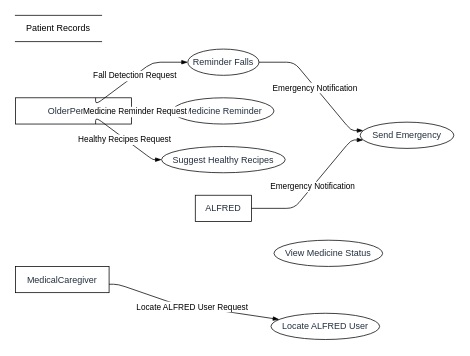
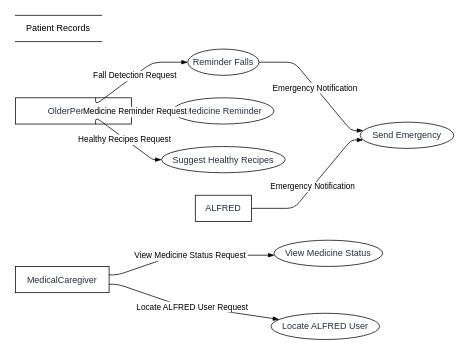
edge "MedicalCaregiver" -> "View Medicine Status": added, label "View Medicine Status Request"
